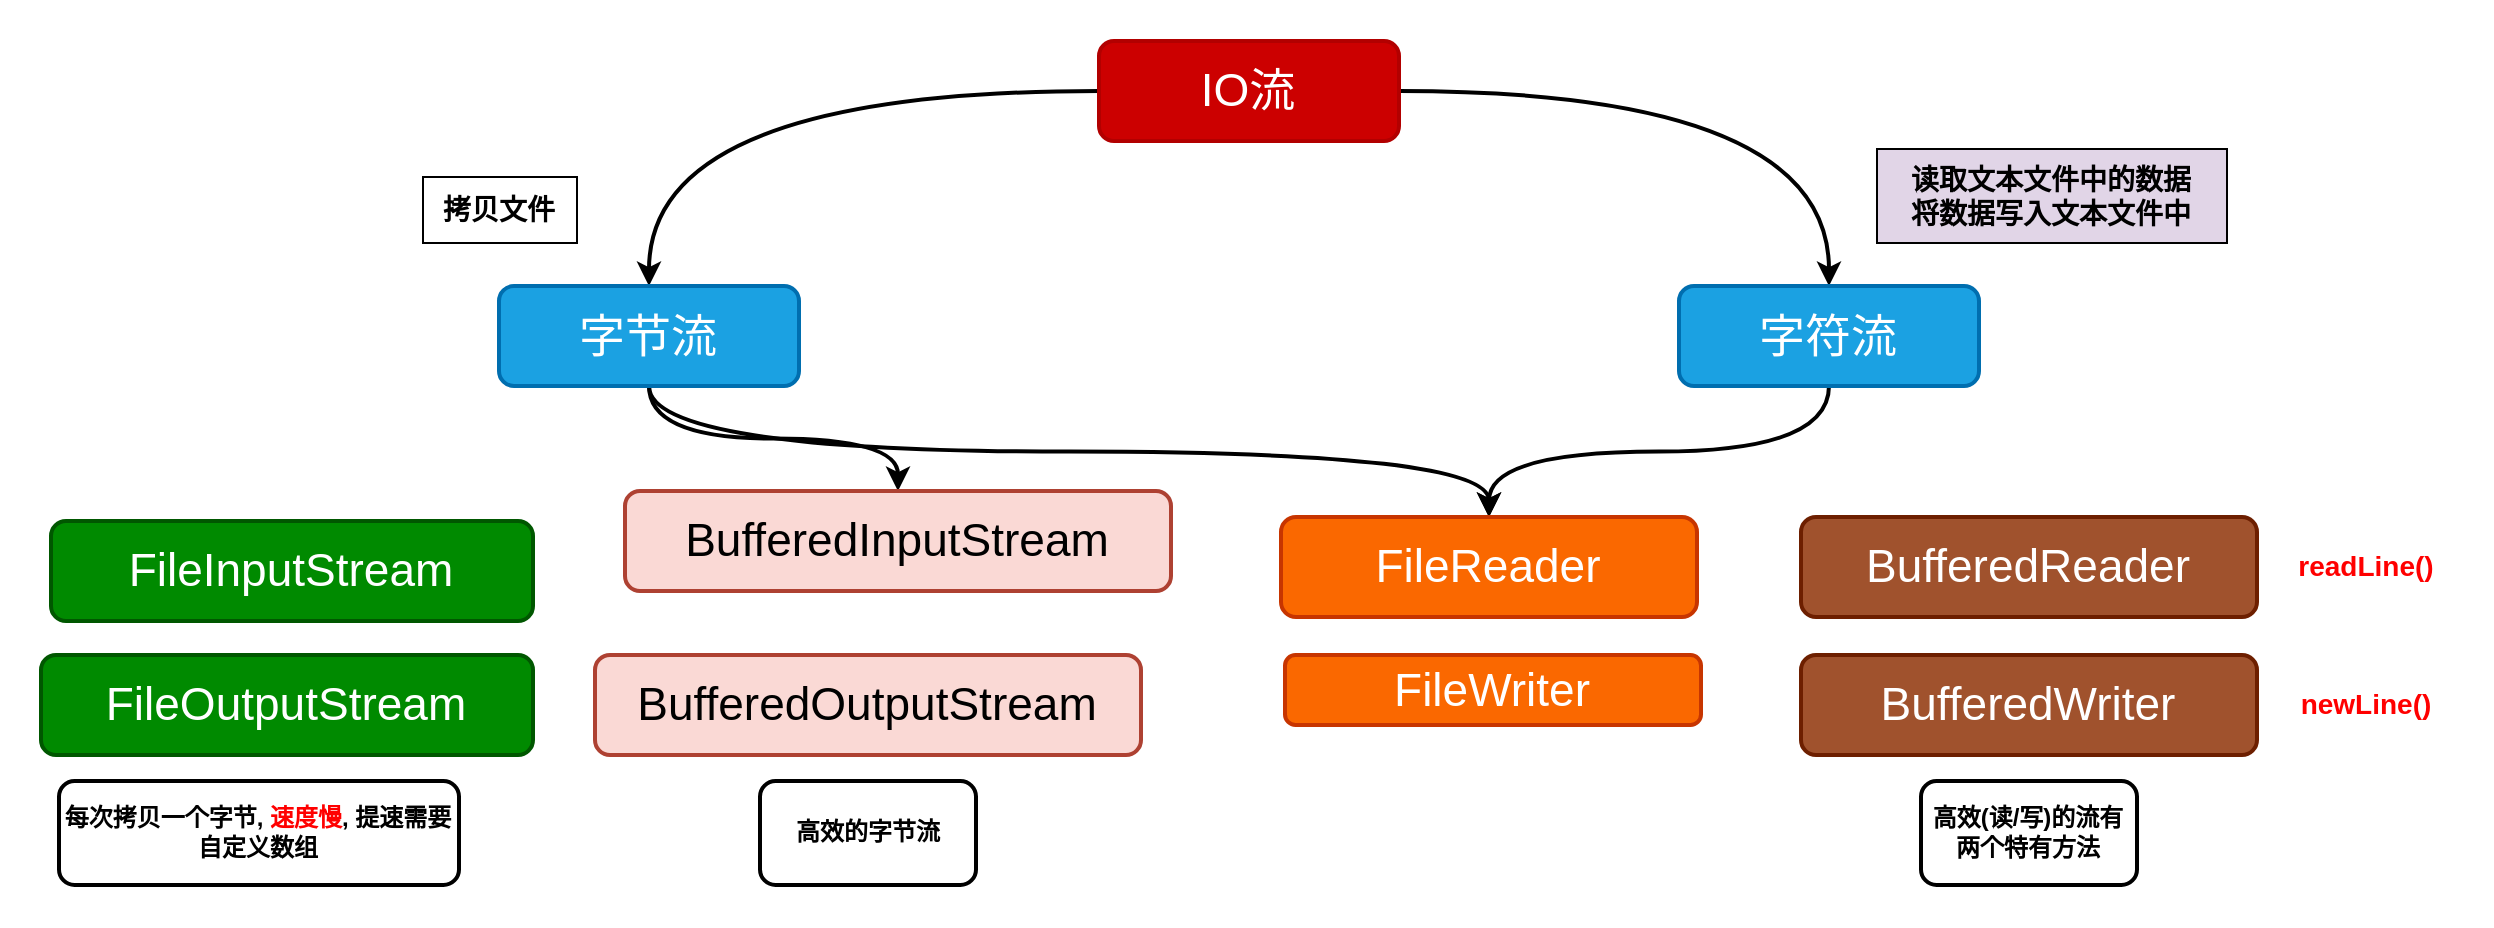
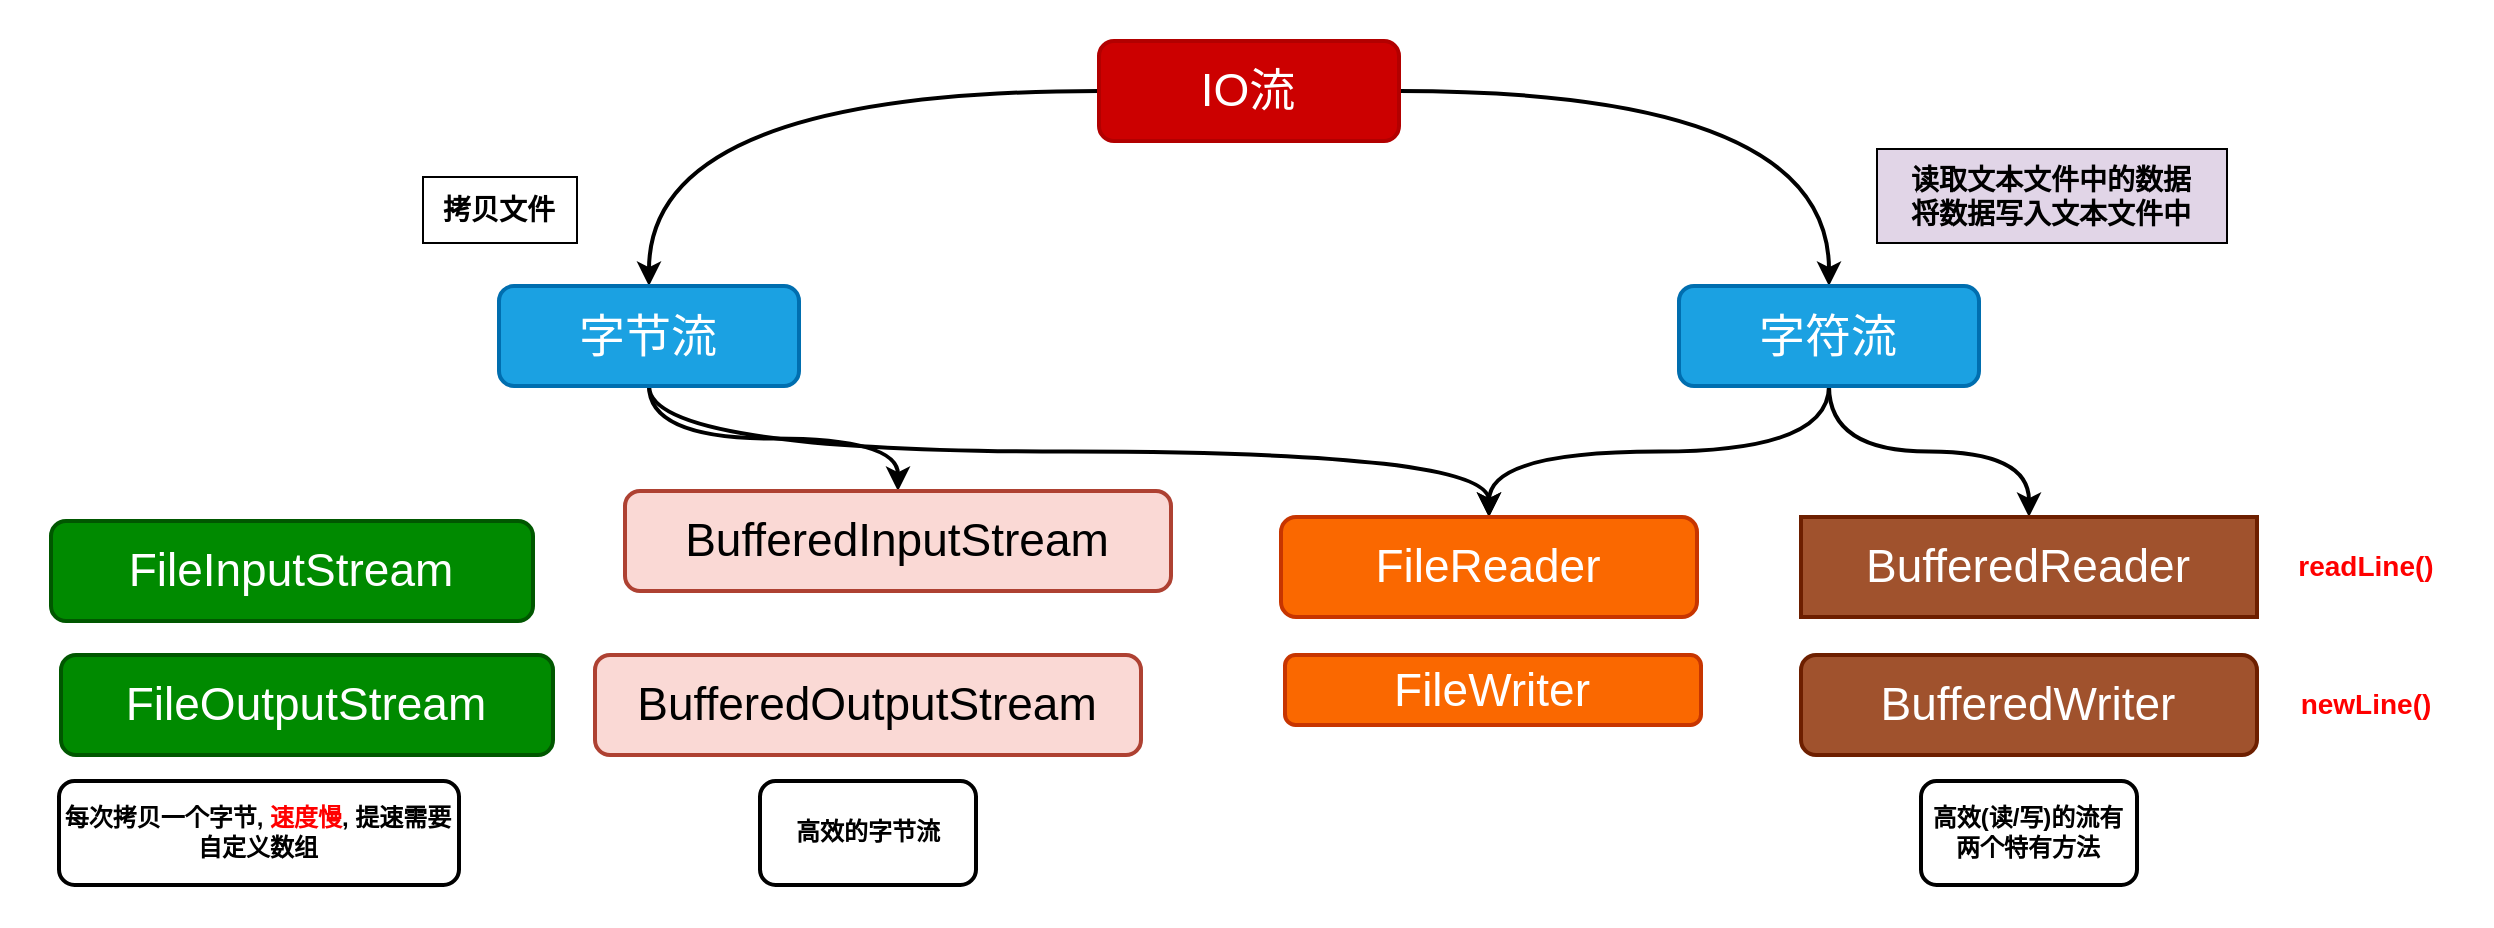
edge "字符流" -> "BufferedReader": added
node "BufferedReader": shape rounded rectangle -> rectangle
node "FileOutputStream": moved (287, 705) -> (307, 705)
